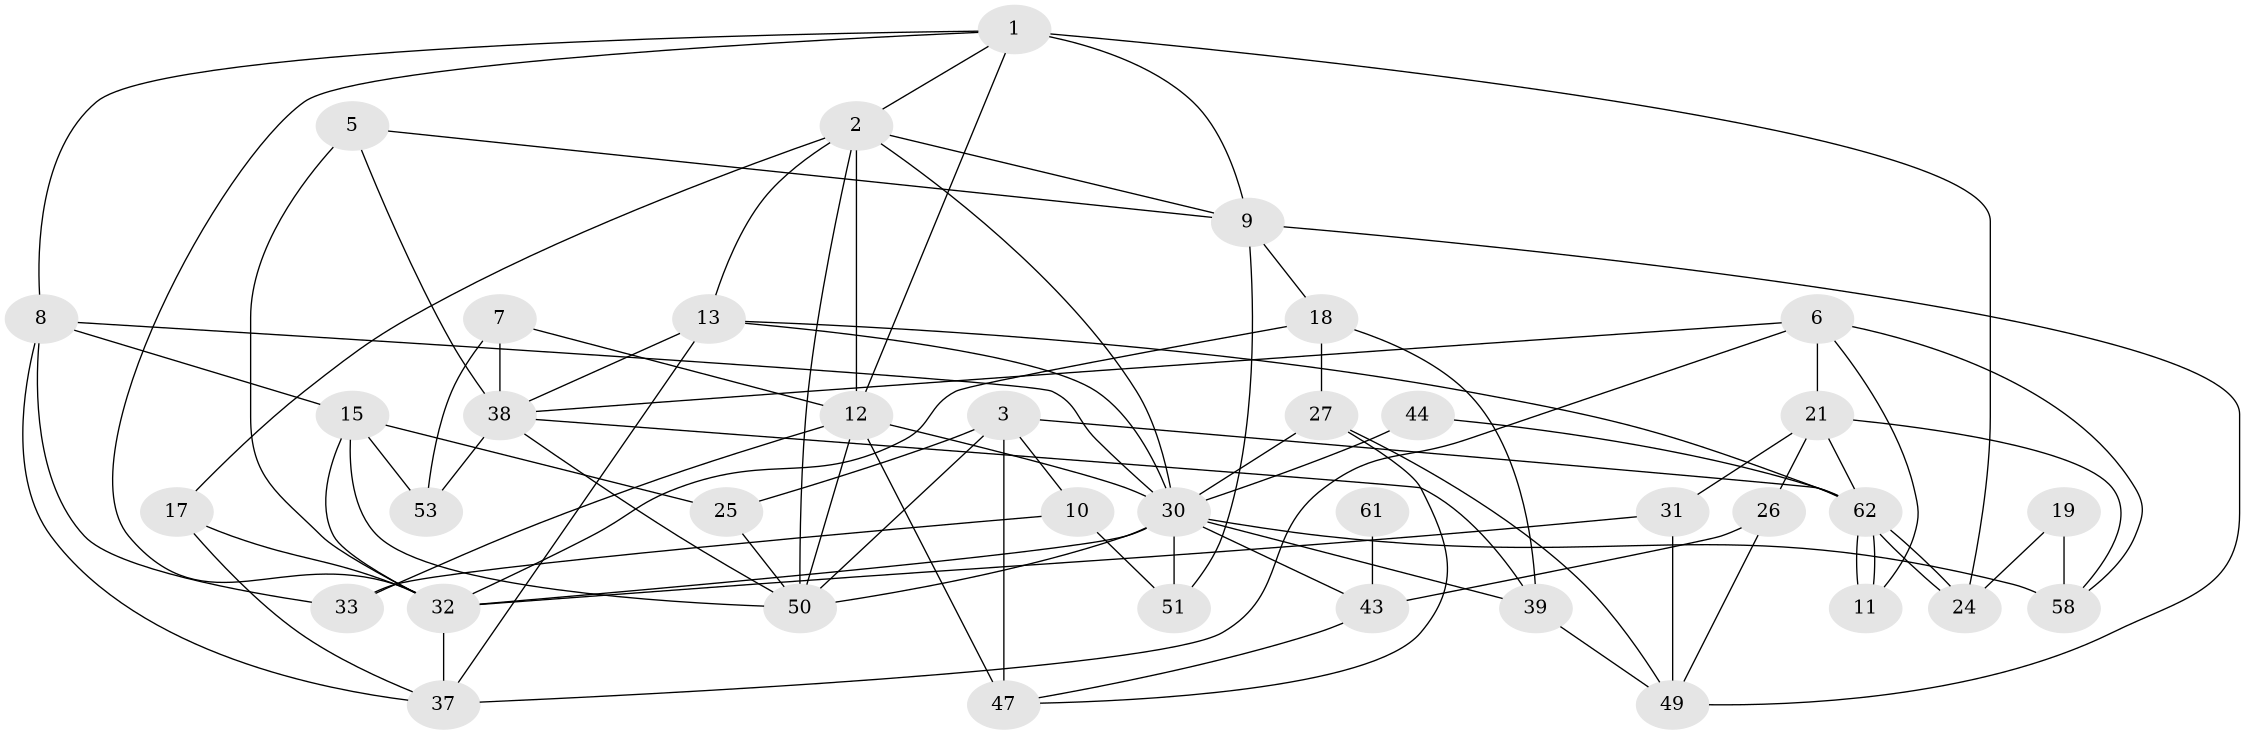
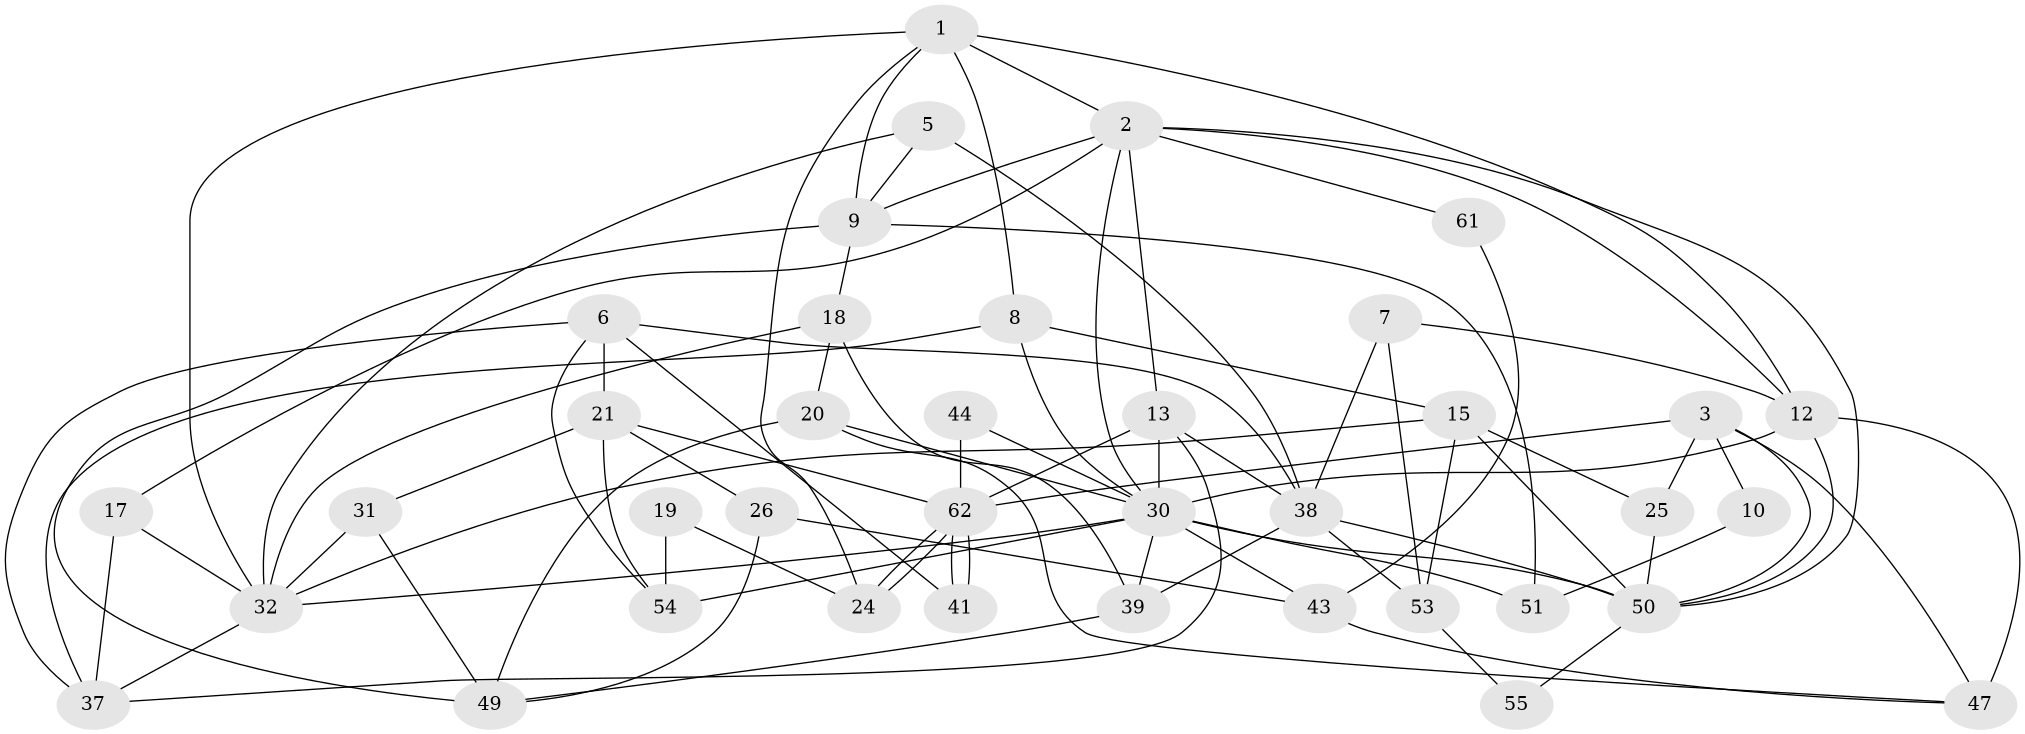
edge "2" -- "61": added
node "27": label "27" -> "20"
node "33": removed
node "11": label "11" -> "41"
node "58": label "58" -> "54"
node "55": added
